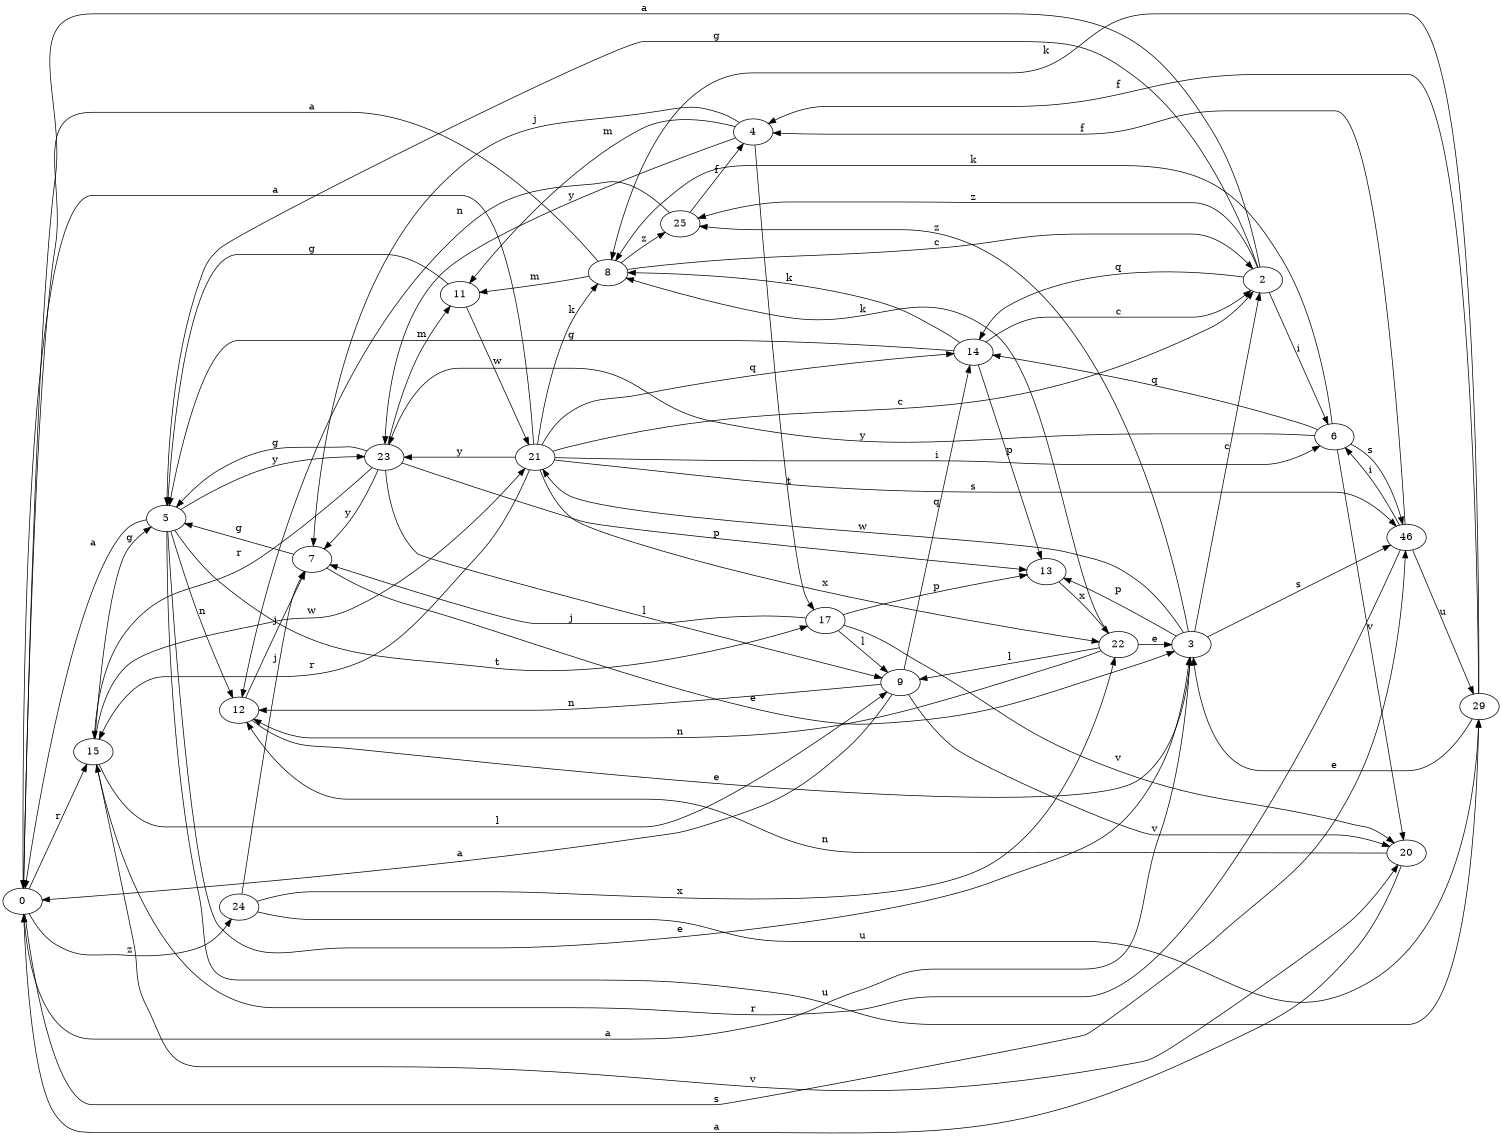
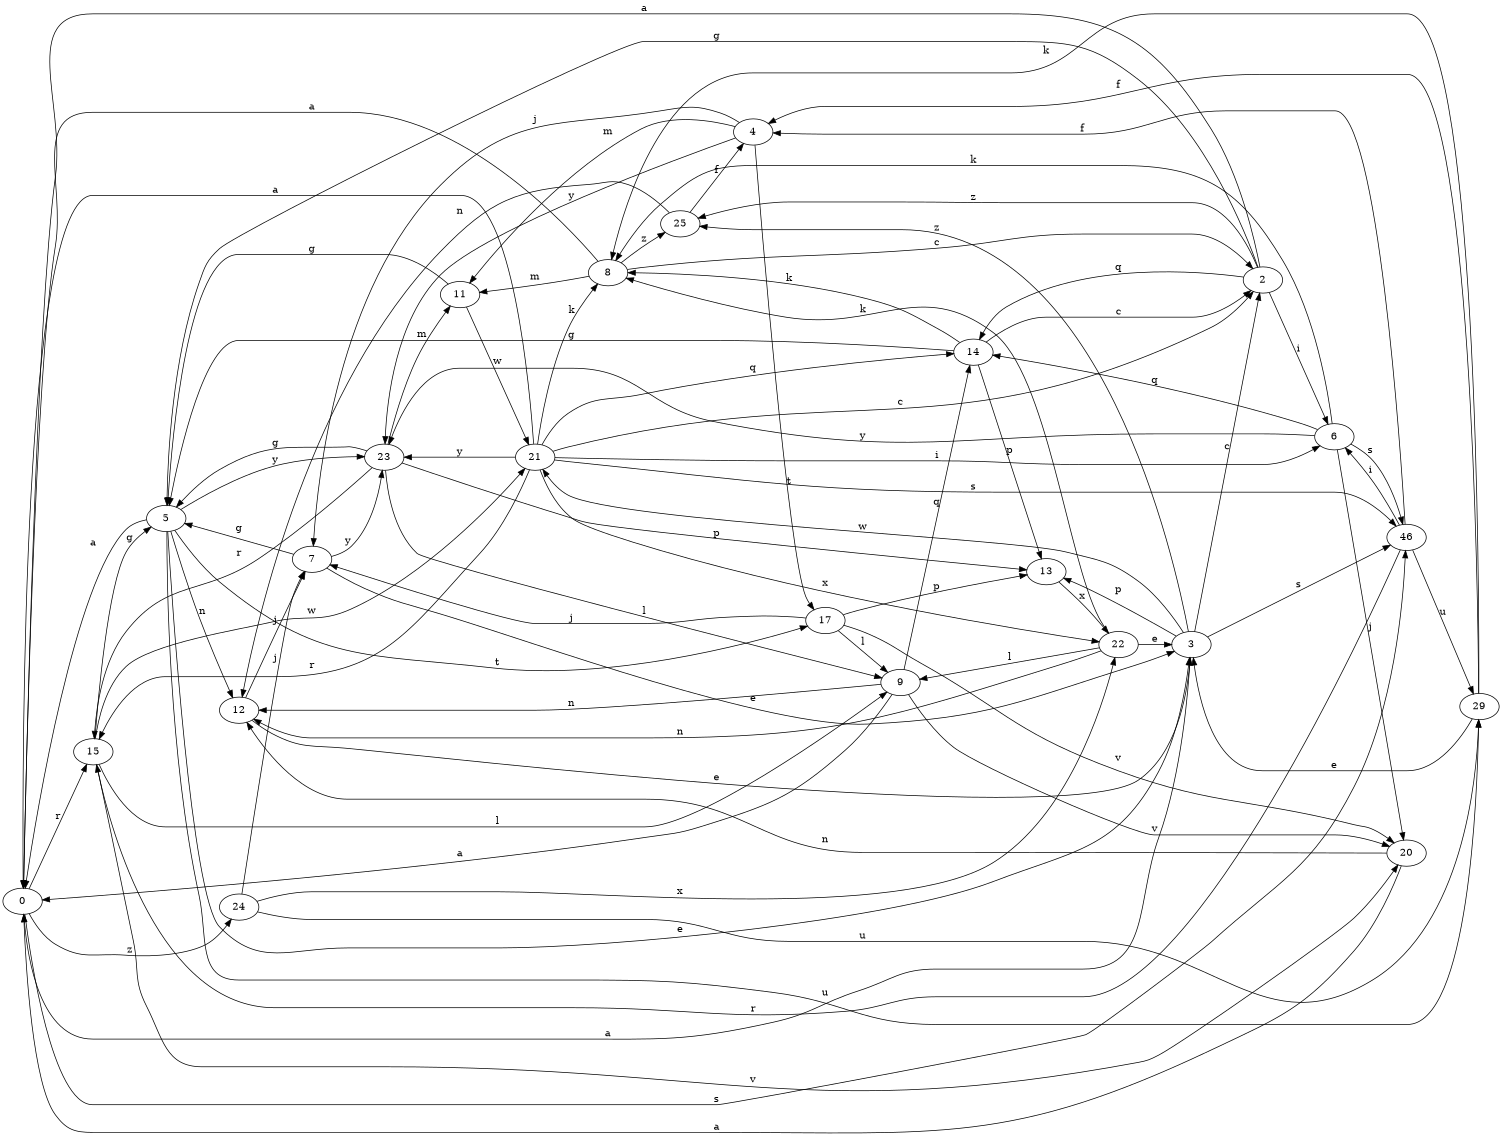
edge "23" -> "7": reversed
edge "6" -> "20": label "v" -> "j"
